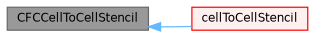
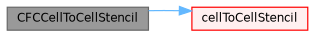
edge "cellToCellStencil" -> "CFCCellToCellStencil": reversed
